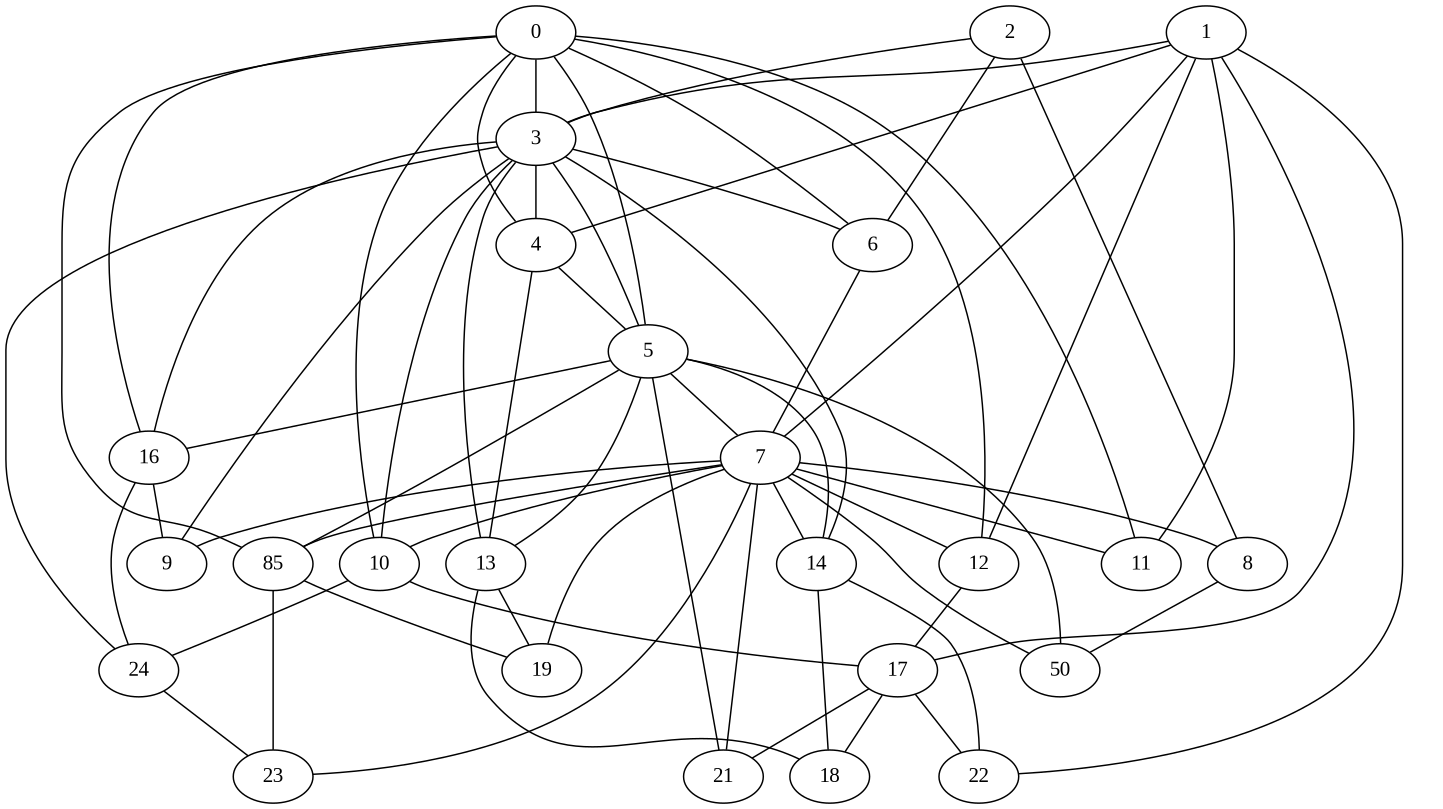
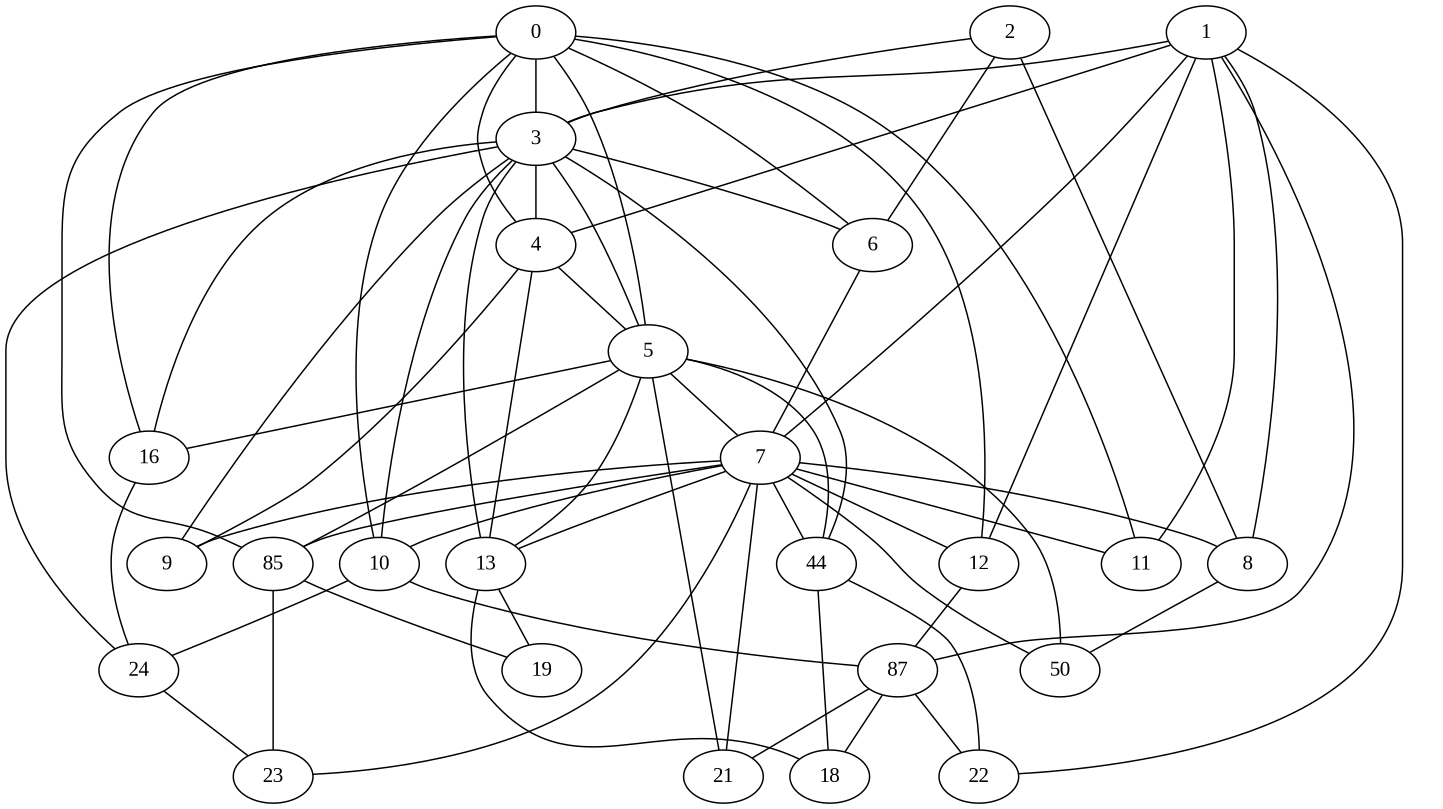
edge "1" -- "8": added
edge "16" -- "9": now "4" -- "9"
edge "7" -- "19": now "7" -- "13"
node "14": label "14" -> "44"
node "17": label "17" -> "87"
